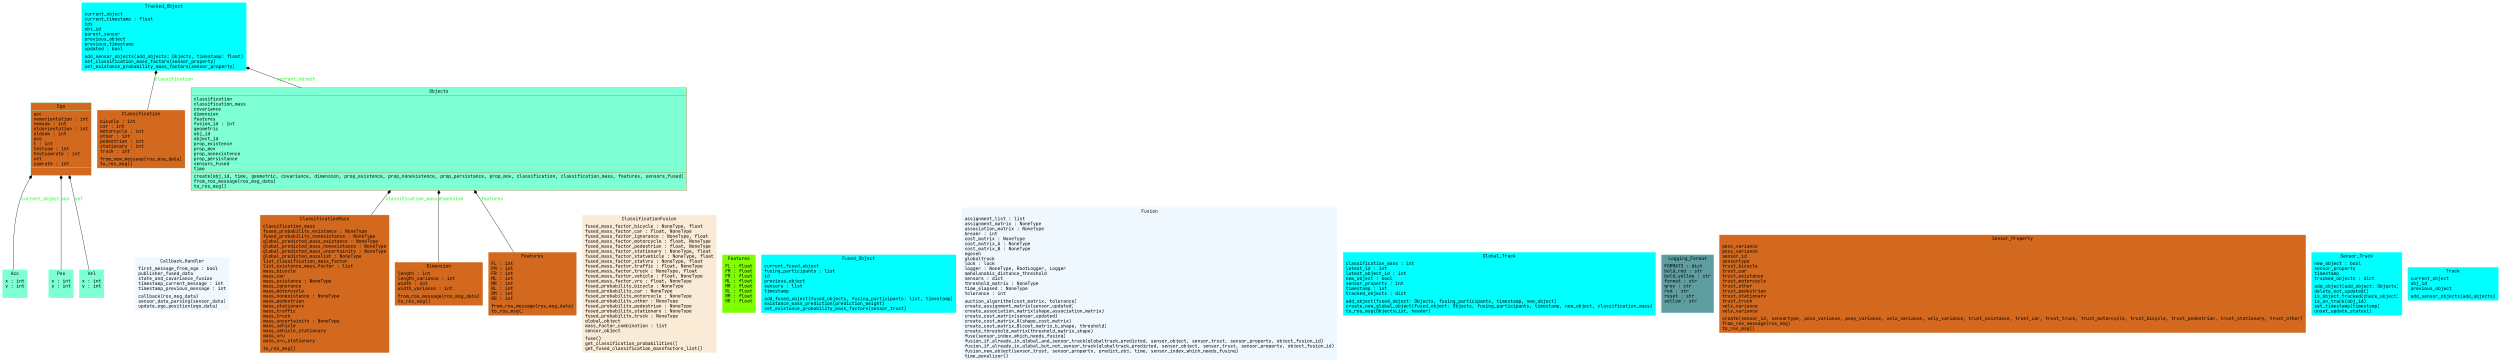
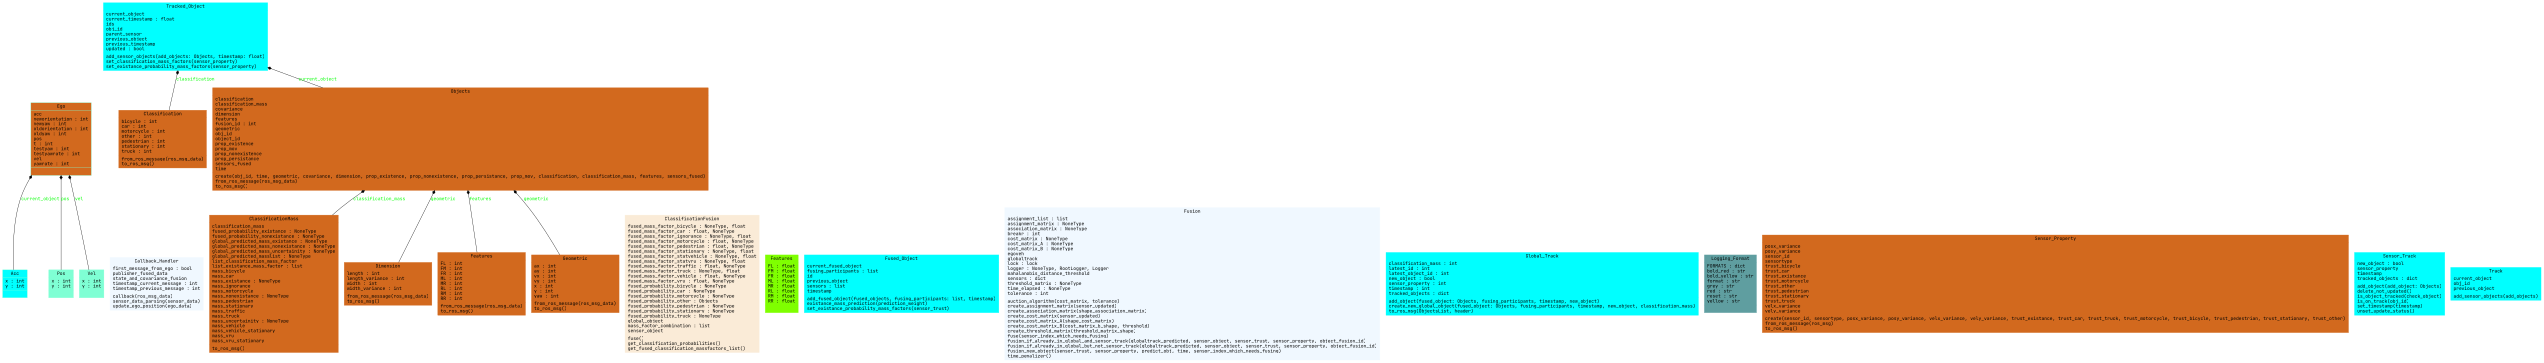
node "Objects": fillcolor aquamarine -> chocolate
node "Classification": text "from_new_message(ros_msg_data)" -> "from_ros_message(ros_msg_data)"
edge "Dimension" -> "Objects": label "dimension" -> "geometric"
node "Acc": fillcolor aquamarine -> cyan
node "Geometric": added
node "ClassificationFusion": text "fused_probability_other : NoneType" -> "fused_probability_other : Objects"
